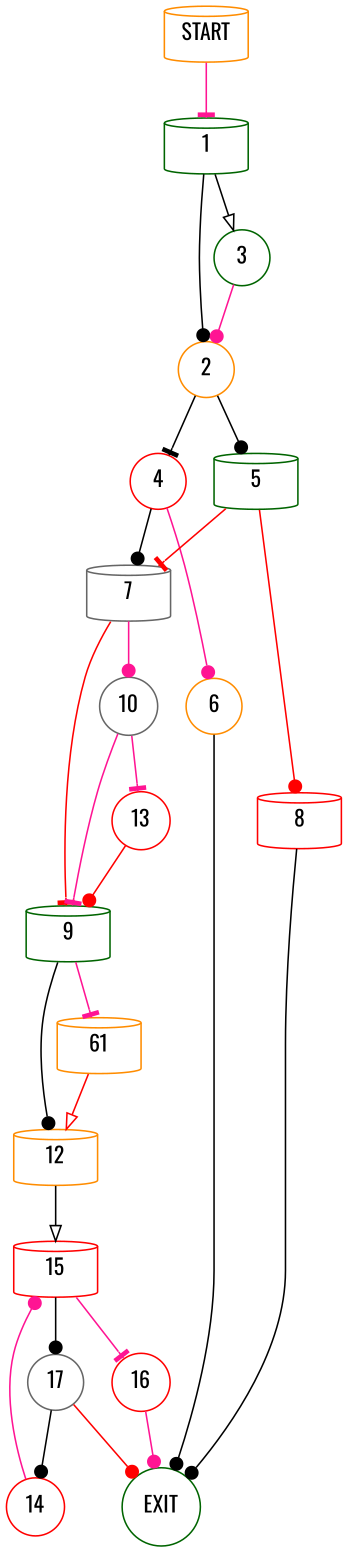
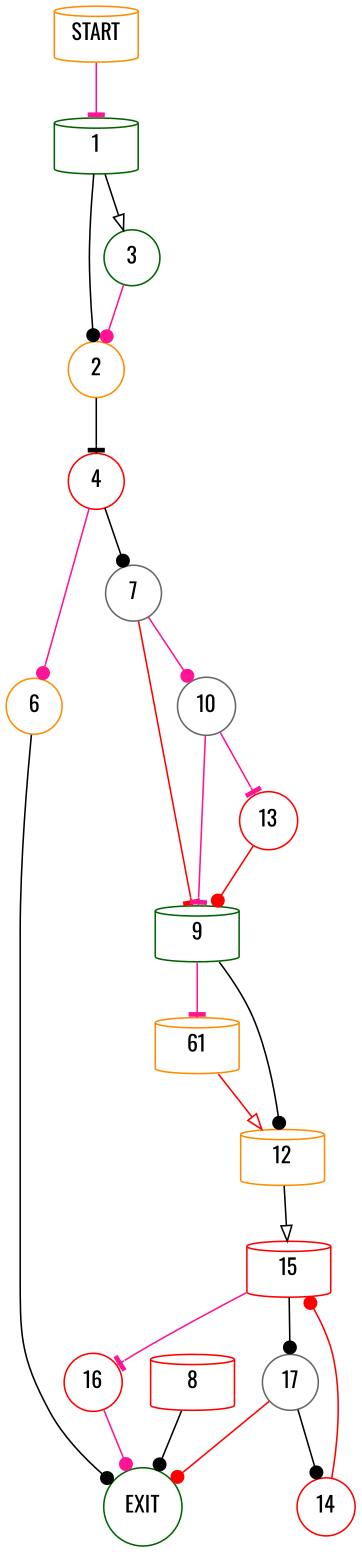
node "5": removed
node "7": shape cylinder -> circle
edge "14" -> "15": color deeppink -> red
